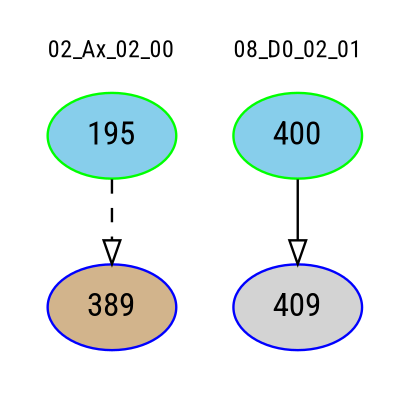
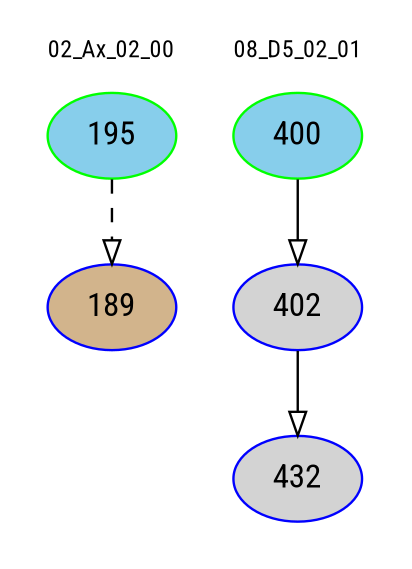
cluster "08_D0_02_01": label "08_D0_02_01" -> "08_D5_02_01"
node "389": label "389" -> "189"
node "409": label "409" -> "402"
node "432": added
